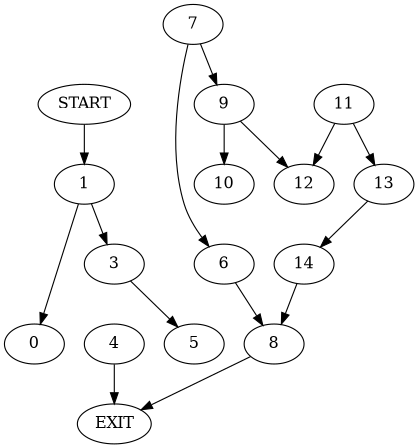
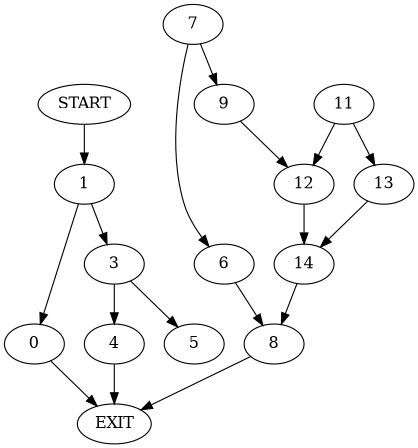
node "10": removed
edge "12" -> "14": added
edge "3" -> "4": added
edge "0" -> "EXIT": added
